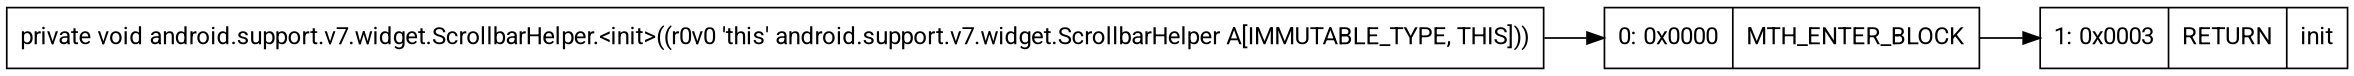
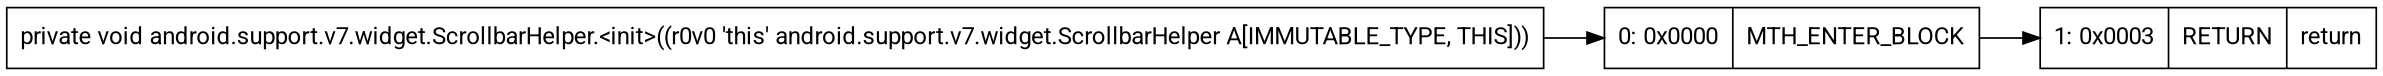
node "1: 0x0003": text "init" -> "return"
